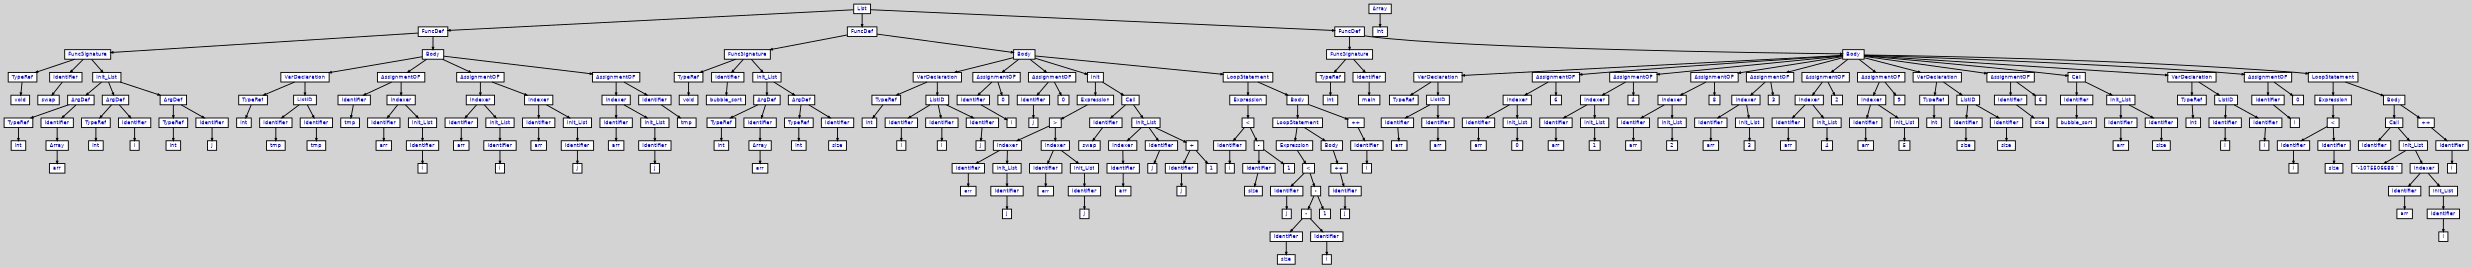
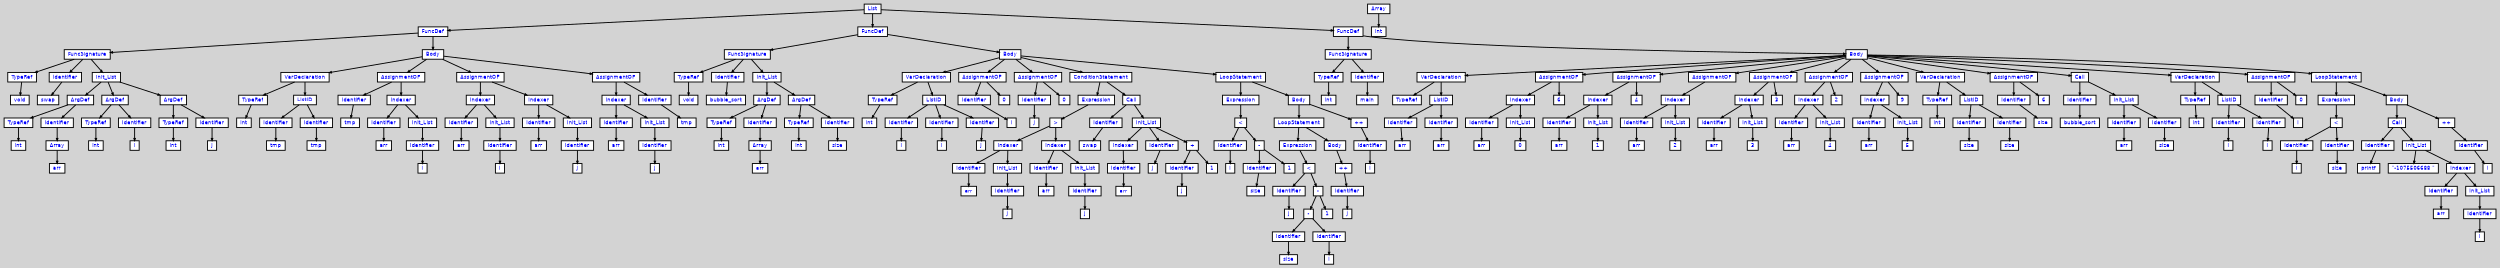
node "Init": label "Init" -> "ConditionStatement"
node "8": removed
node "printf": added
